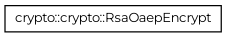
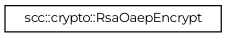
node "crypto::crypto::RsaOaepEncrypt": label "crypto::crypto::RsaOaepEncrypt" -> "scc::crypto::RsaOaepEncrypt"
